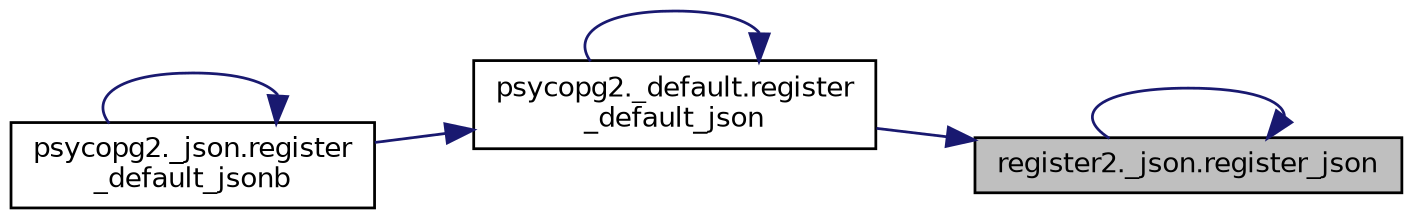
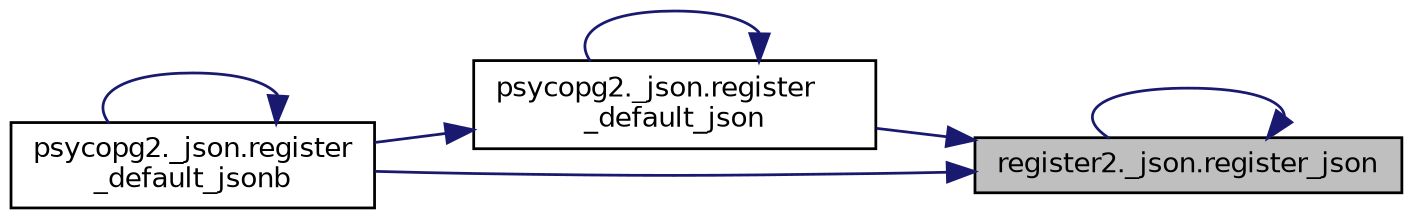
node "psycopg2._default.register _default_json": label "psycopg2._default.register _default_json" -> "psycopg2._json.register _default_json"
edge "psycopg2._json.register _default_jsonb" -> "register2._json.register_json": added
